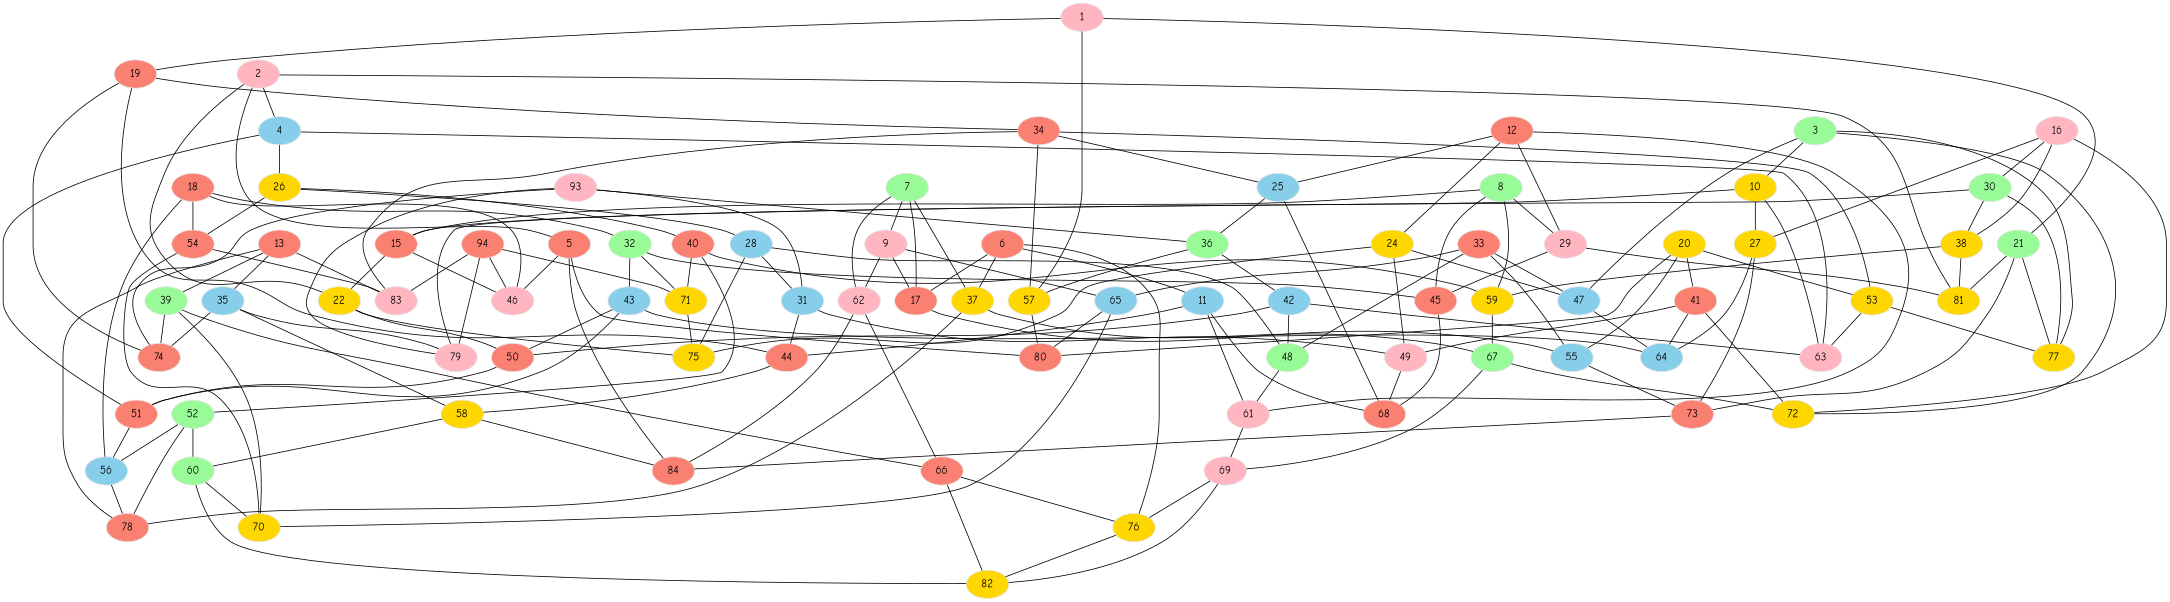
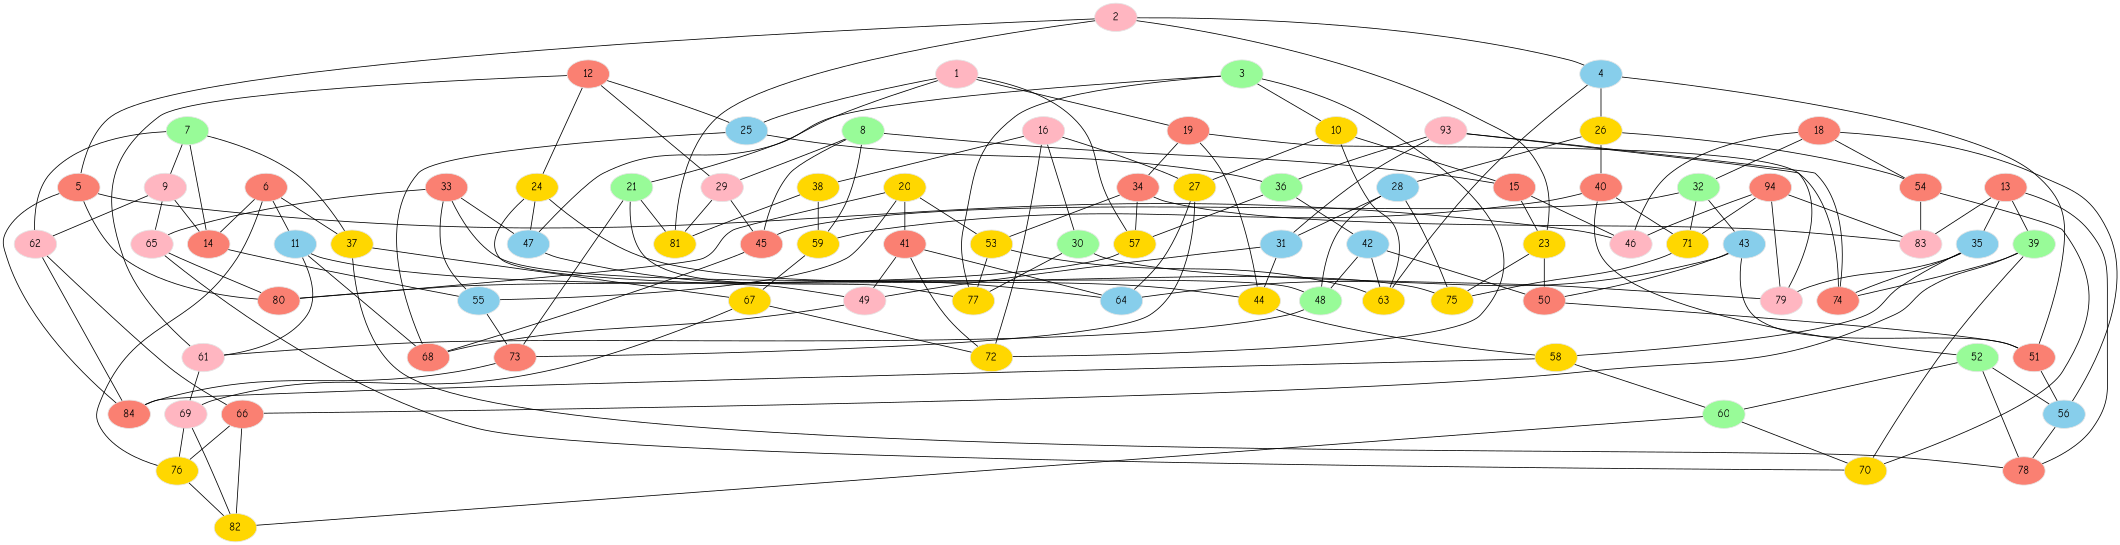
edge "34" -- "25": now "1" -- "25"
edge "30" -- "38": removed
node "22": label "22" -> "23"
node "17": label "17" -> "14"
node "65": fillcolor skyblue -> lightpink
node "44": fillcolor salmon -> gold
node "67": fillcolor palegreen -> gold
node "63": fillcolor lightpink -> gold
